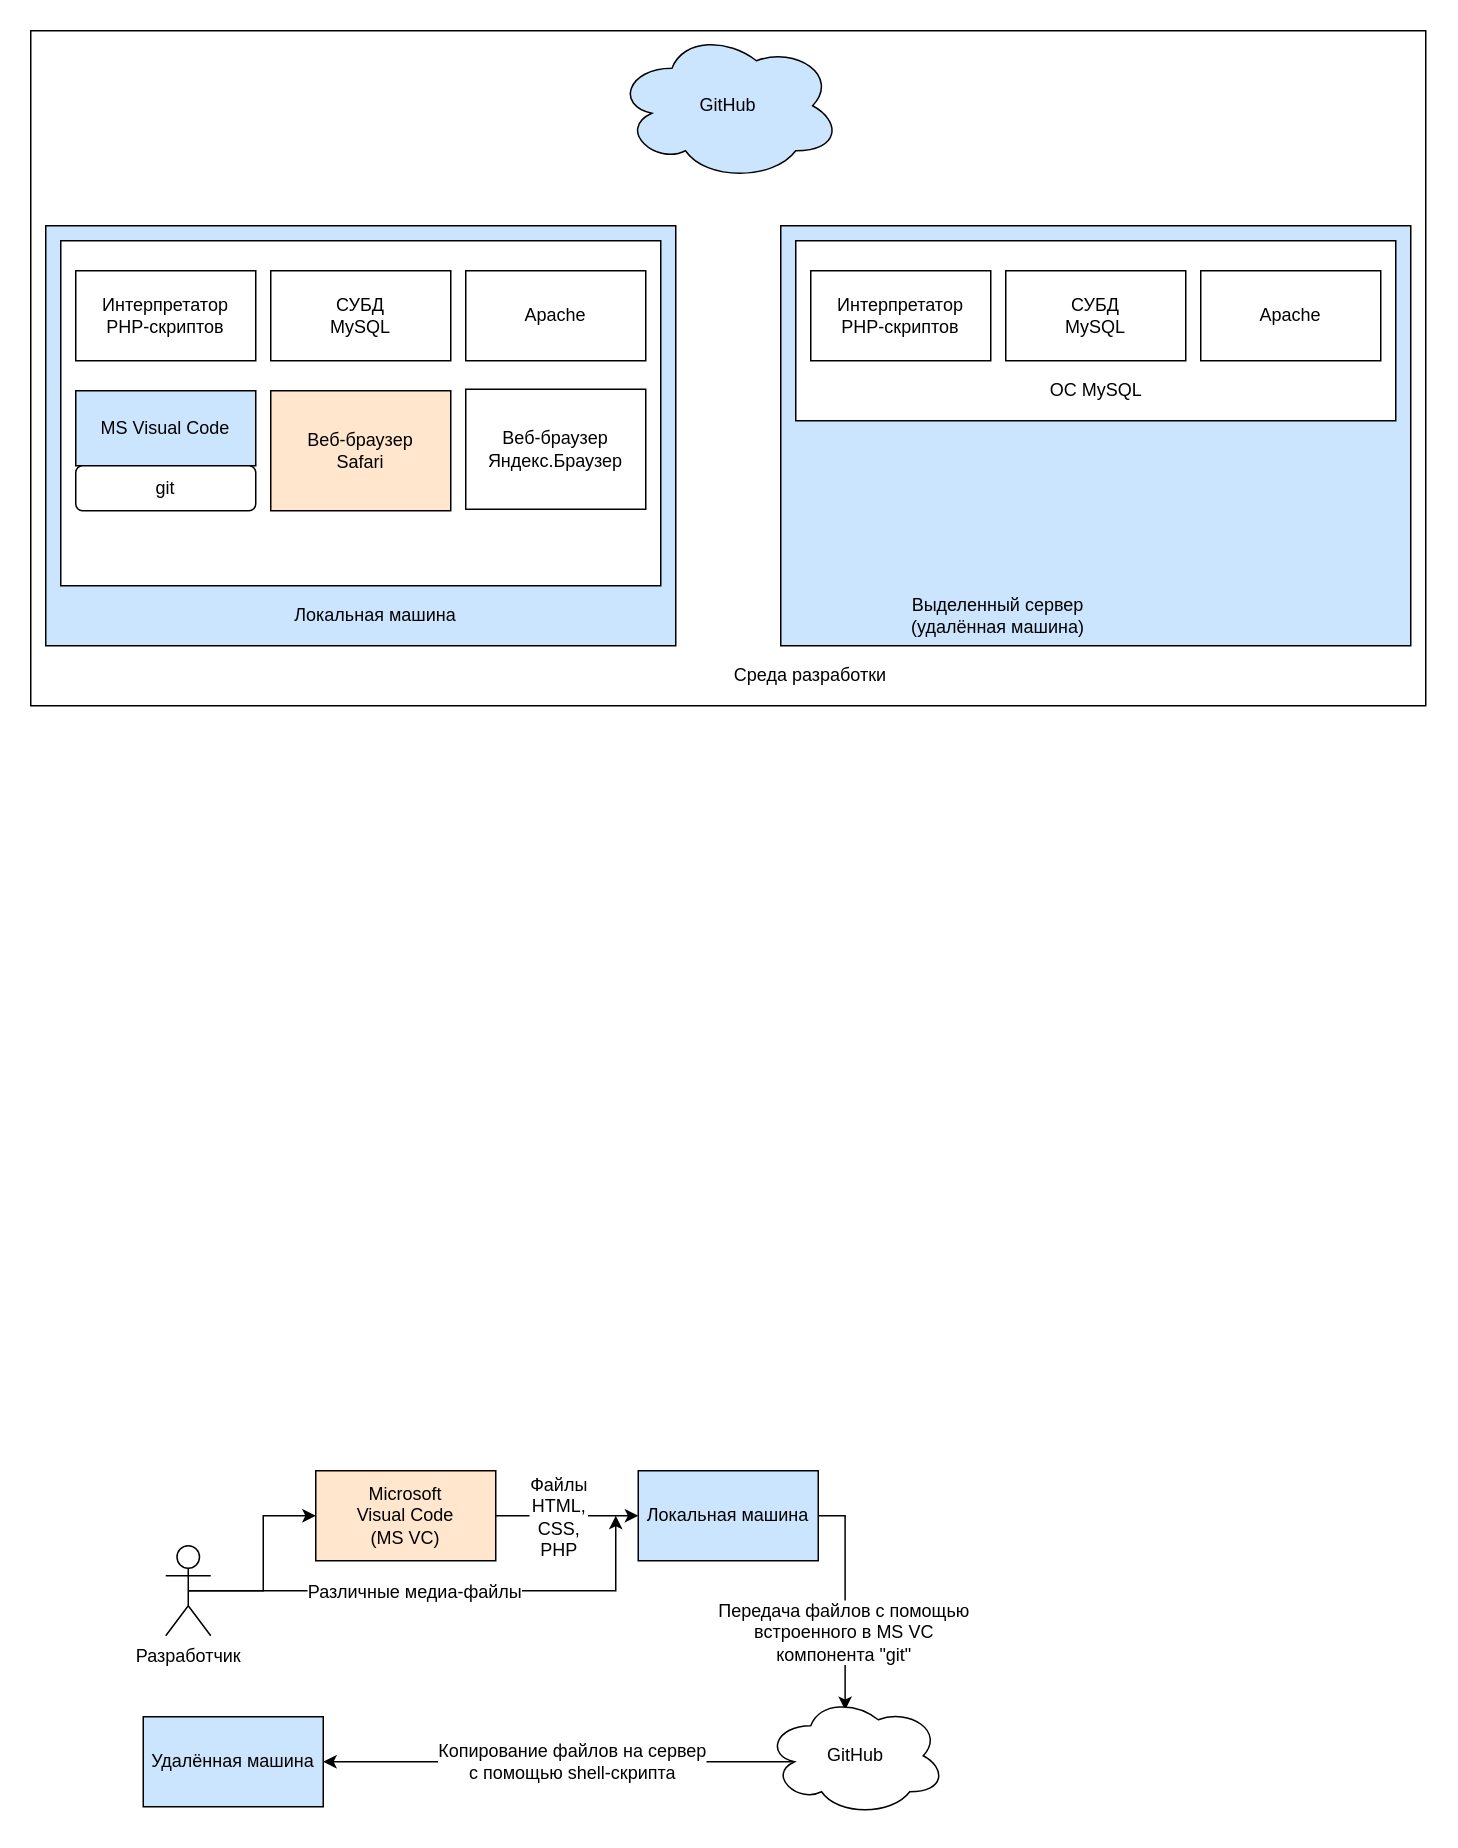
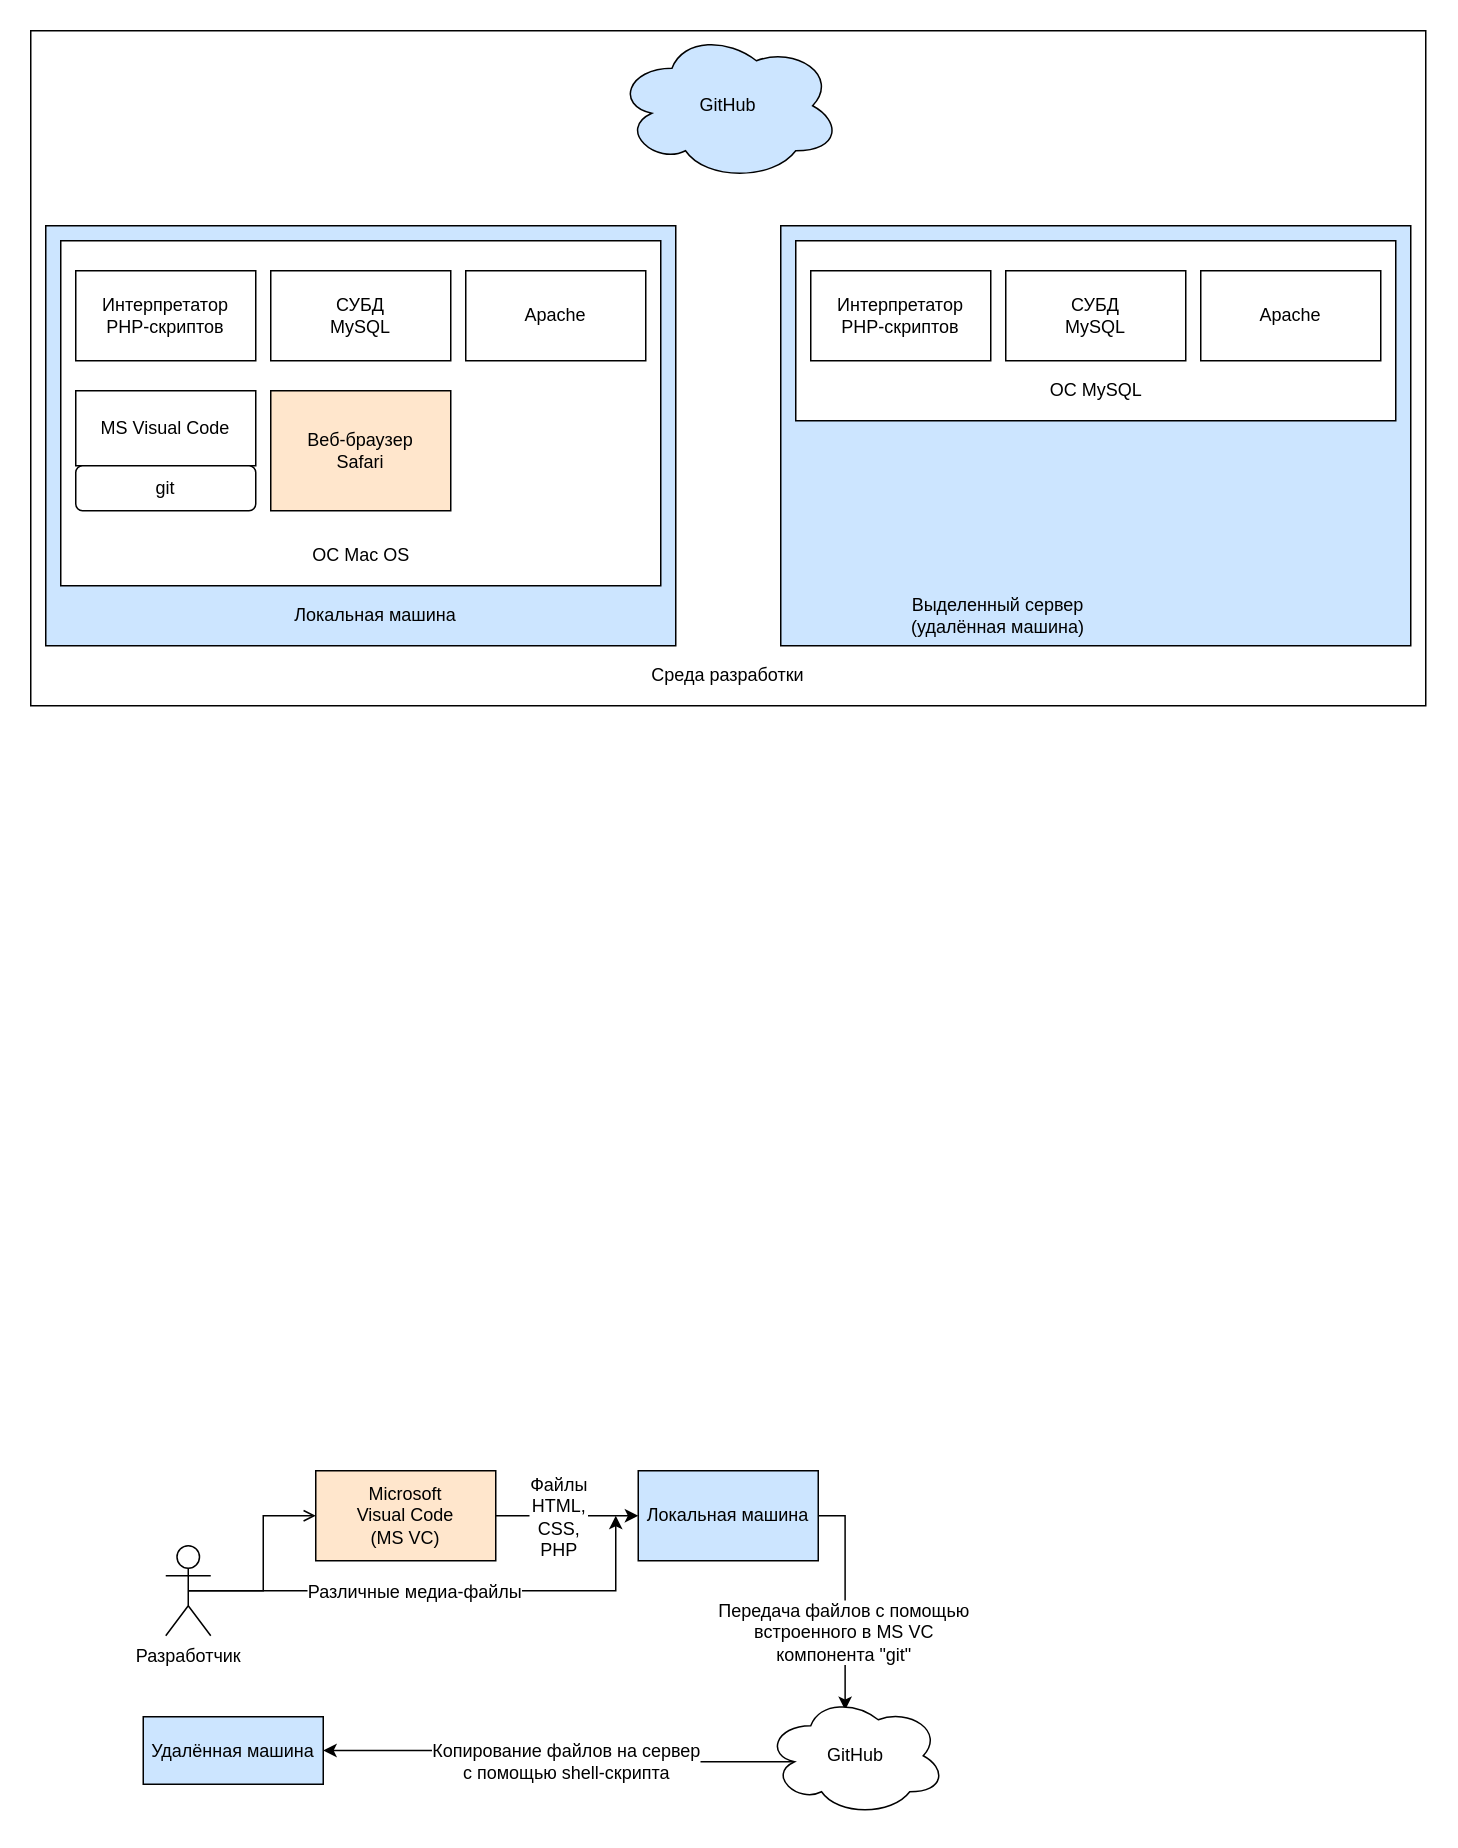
node "MS Visual Code": fillcolor #cce5ff -> #ffffff
node "Веб-браузер Яндекс.Браузер": removed
node "ОС Mac OS": added
node "Среда разработки": moved (811, 676) -> (728, 676)
edge "Разработчик" -> "Microsoft Visual Code (MS VC)": arrowhead classic -> open
node "Удалённая машина": size 180x90 -> 180x68
